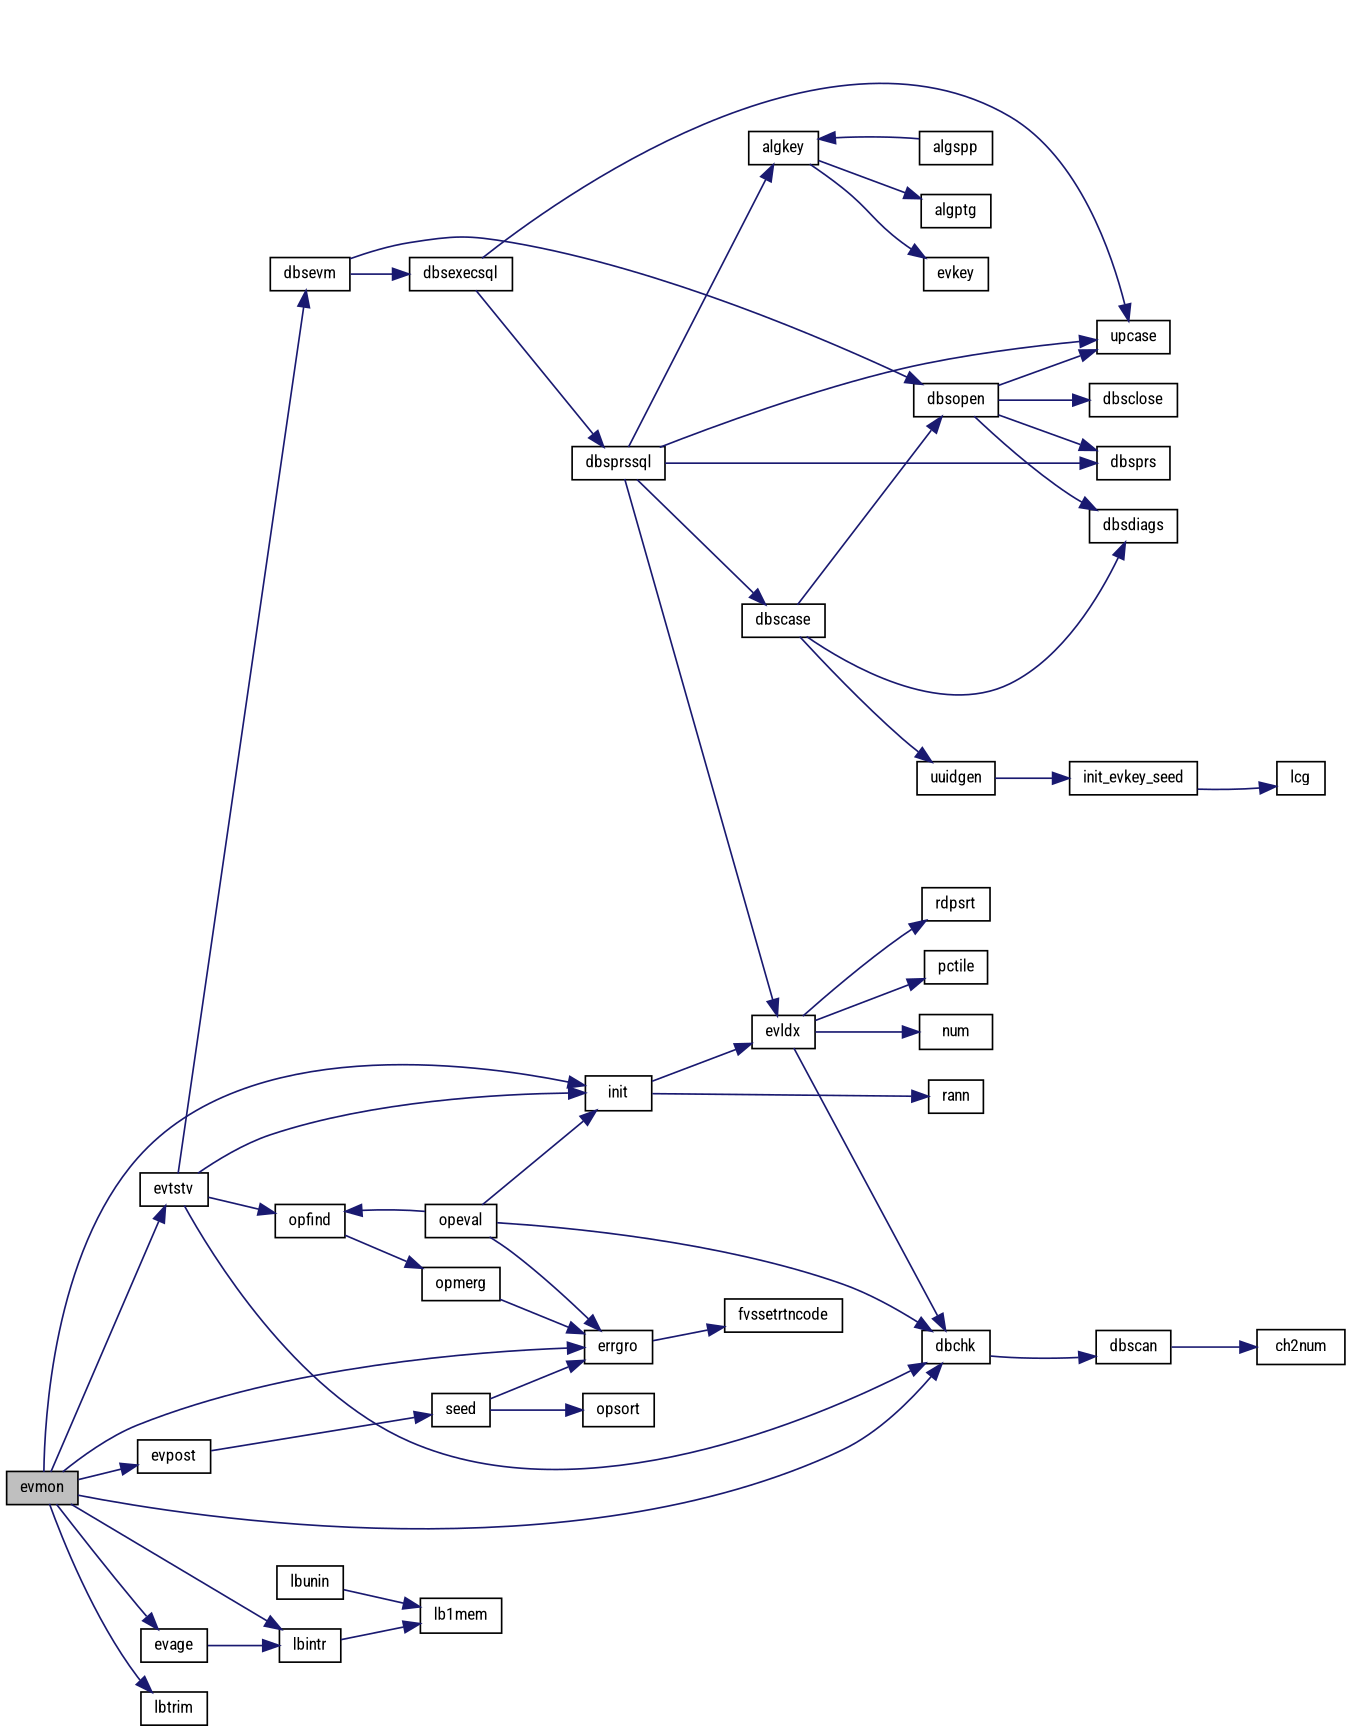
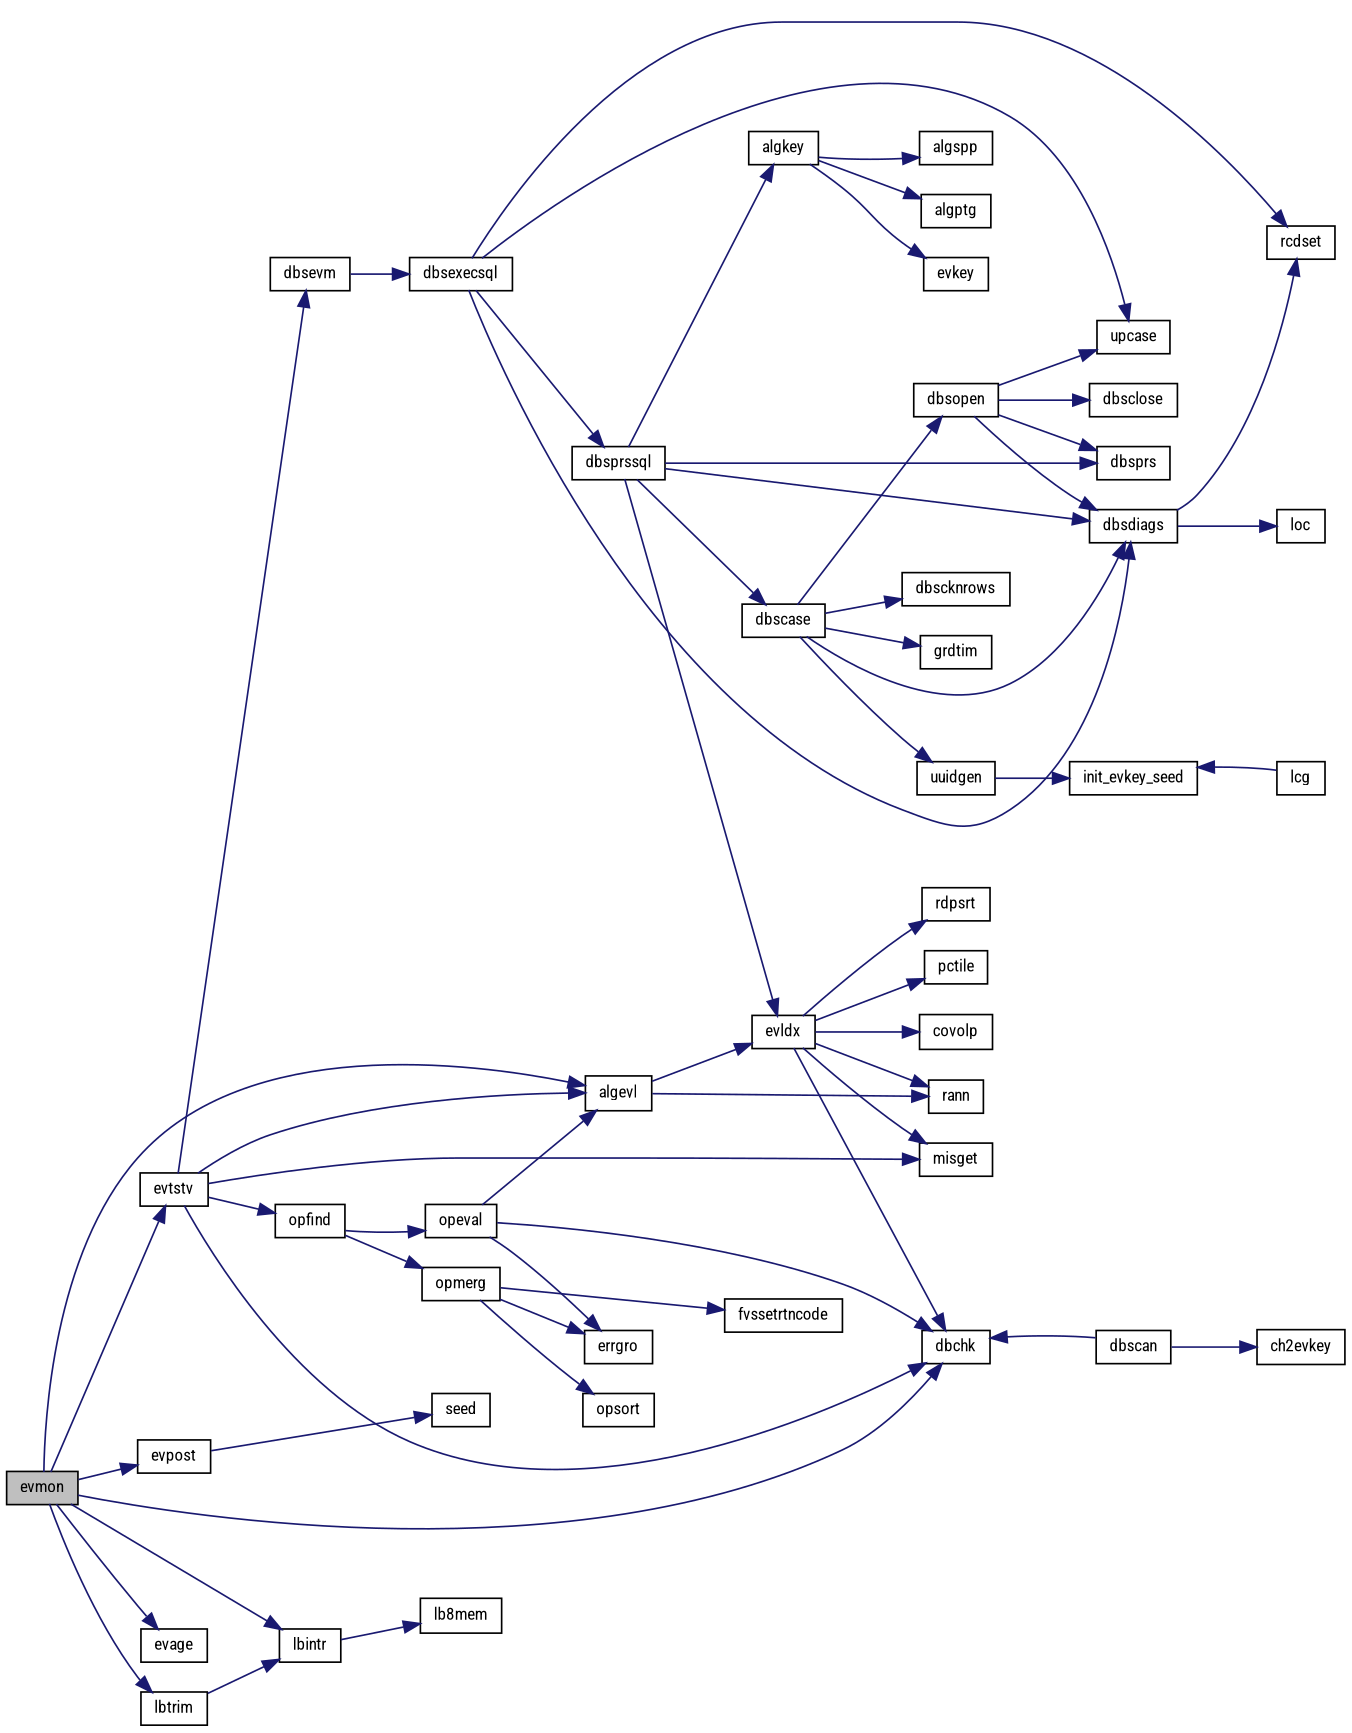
edge "algspp" -> "algkey": reversed
node "rcdset": added
edge "dbsevm" -> "dbsopen": removed
edge "dbsprssql" -> "upcase": now "dbsprssql" -> "dbsdiags"
node "loc": added
node "dbscknrows": added
node "grdtim": added
edge "dbsexecsql" -> "dbsdiags": added
edge "init_evkey_seed" -> "lcg": reversed
node "num": label "num" -> "covolp"
edge "evldx" -> "rann": added
node "init": label "init" -> "algevl"
node "misget": added
edge "opeval" -> "opfind": reversed
edge "errgro" -> "fvssetrtncode": now "opmerg" -> "fvssetrtncode"
node "ch2num": label "ch2num" -> "ch2evkey"
edge "dbchk" -> "dbscan": reversed
edge "evmon" -> "errgro": removed
edge "seed" -> "errgro": removed
edge "seed" -> "opsort": now "opmerg" -> "opsort"
node "lbunin": removed
node "lb1mem": label "lb1mem" -> "lb8mem"
edge "evage" -> "lbintr": now "lbtrim" -> "lbintr"
